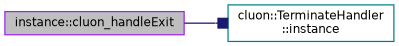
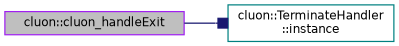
node "instance::cluon_handleExit": label "instance::cluon_handleExit" -> "cluon::cluon_handleExit"
